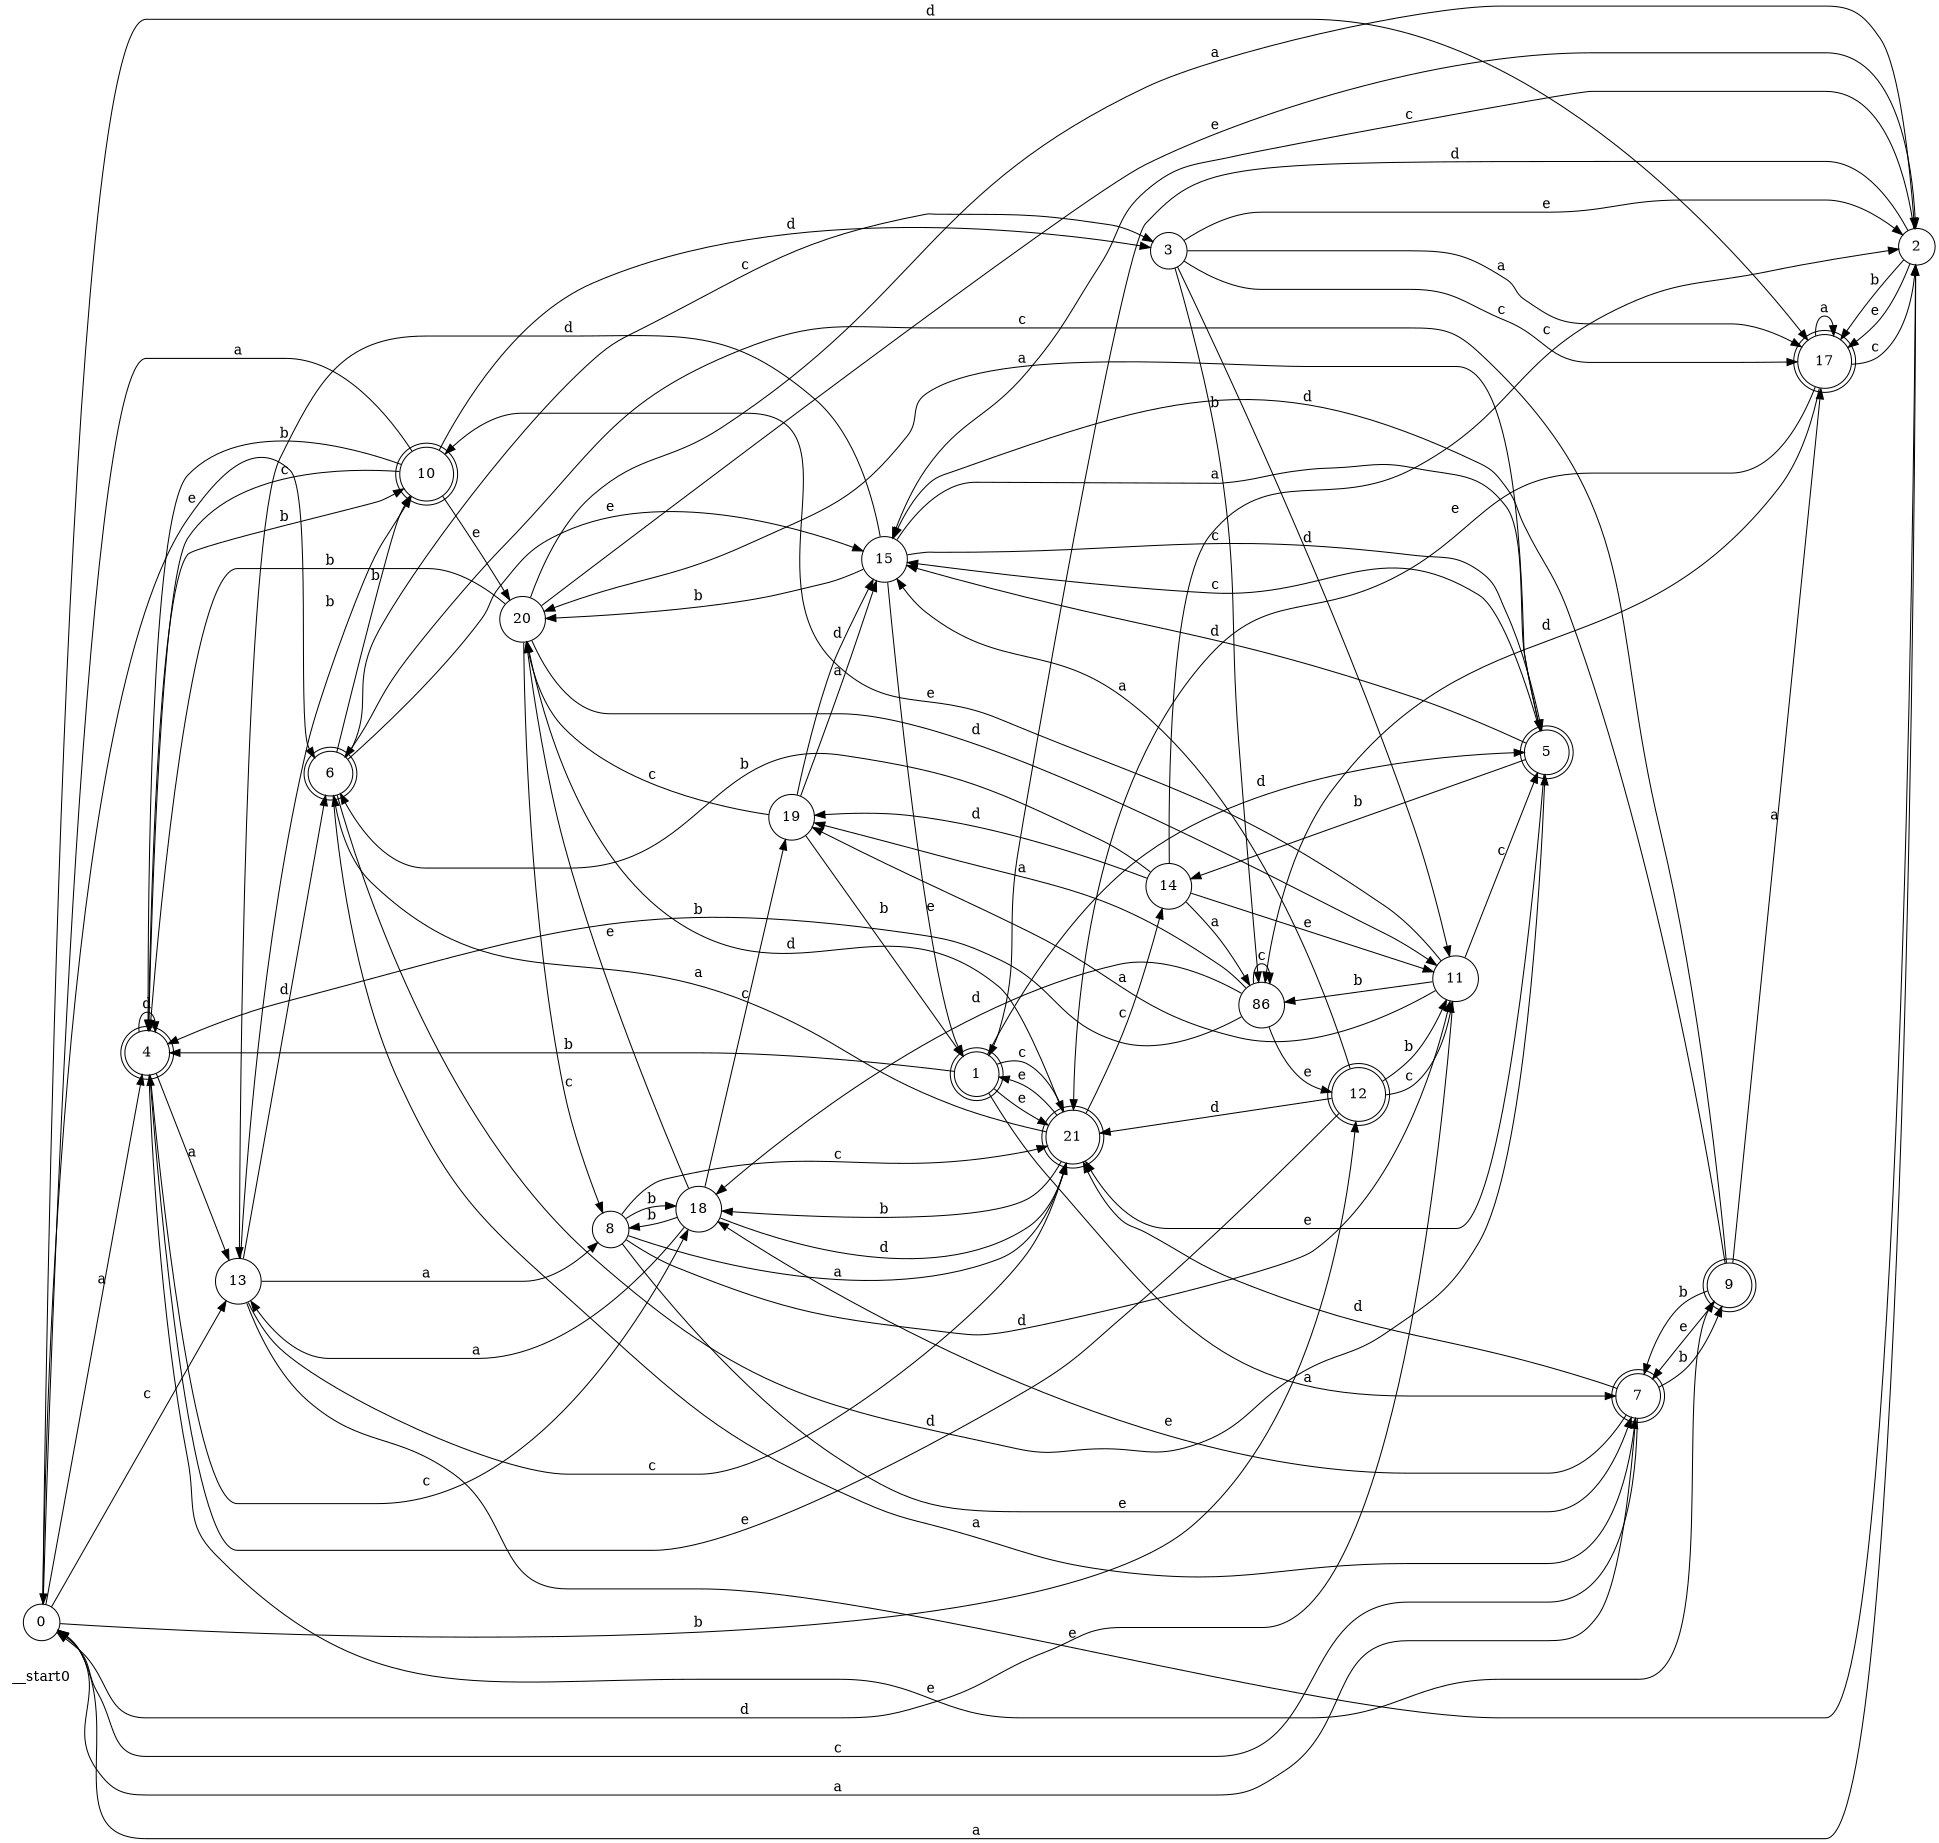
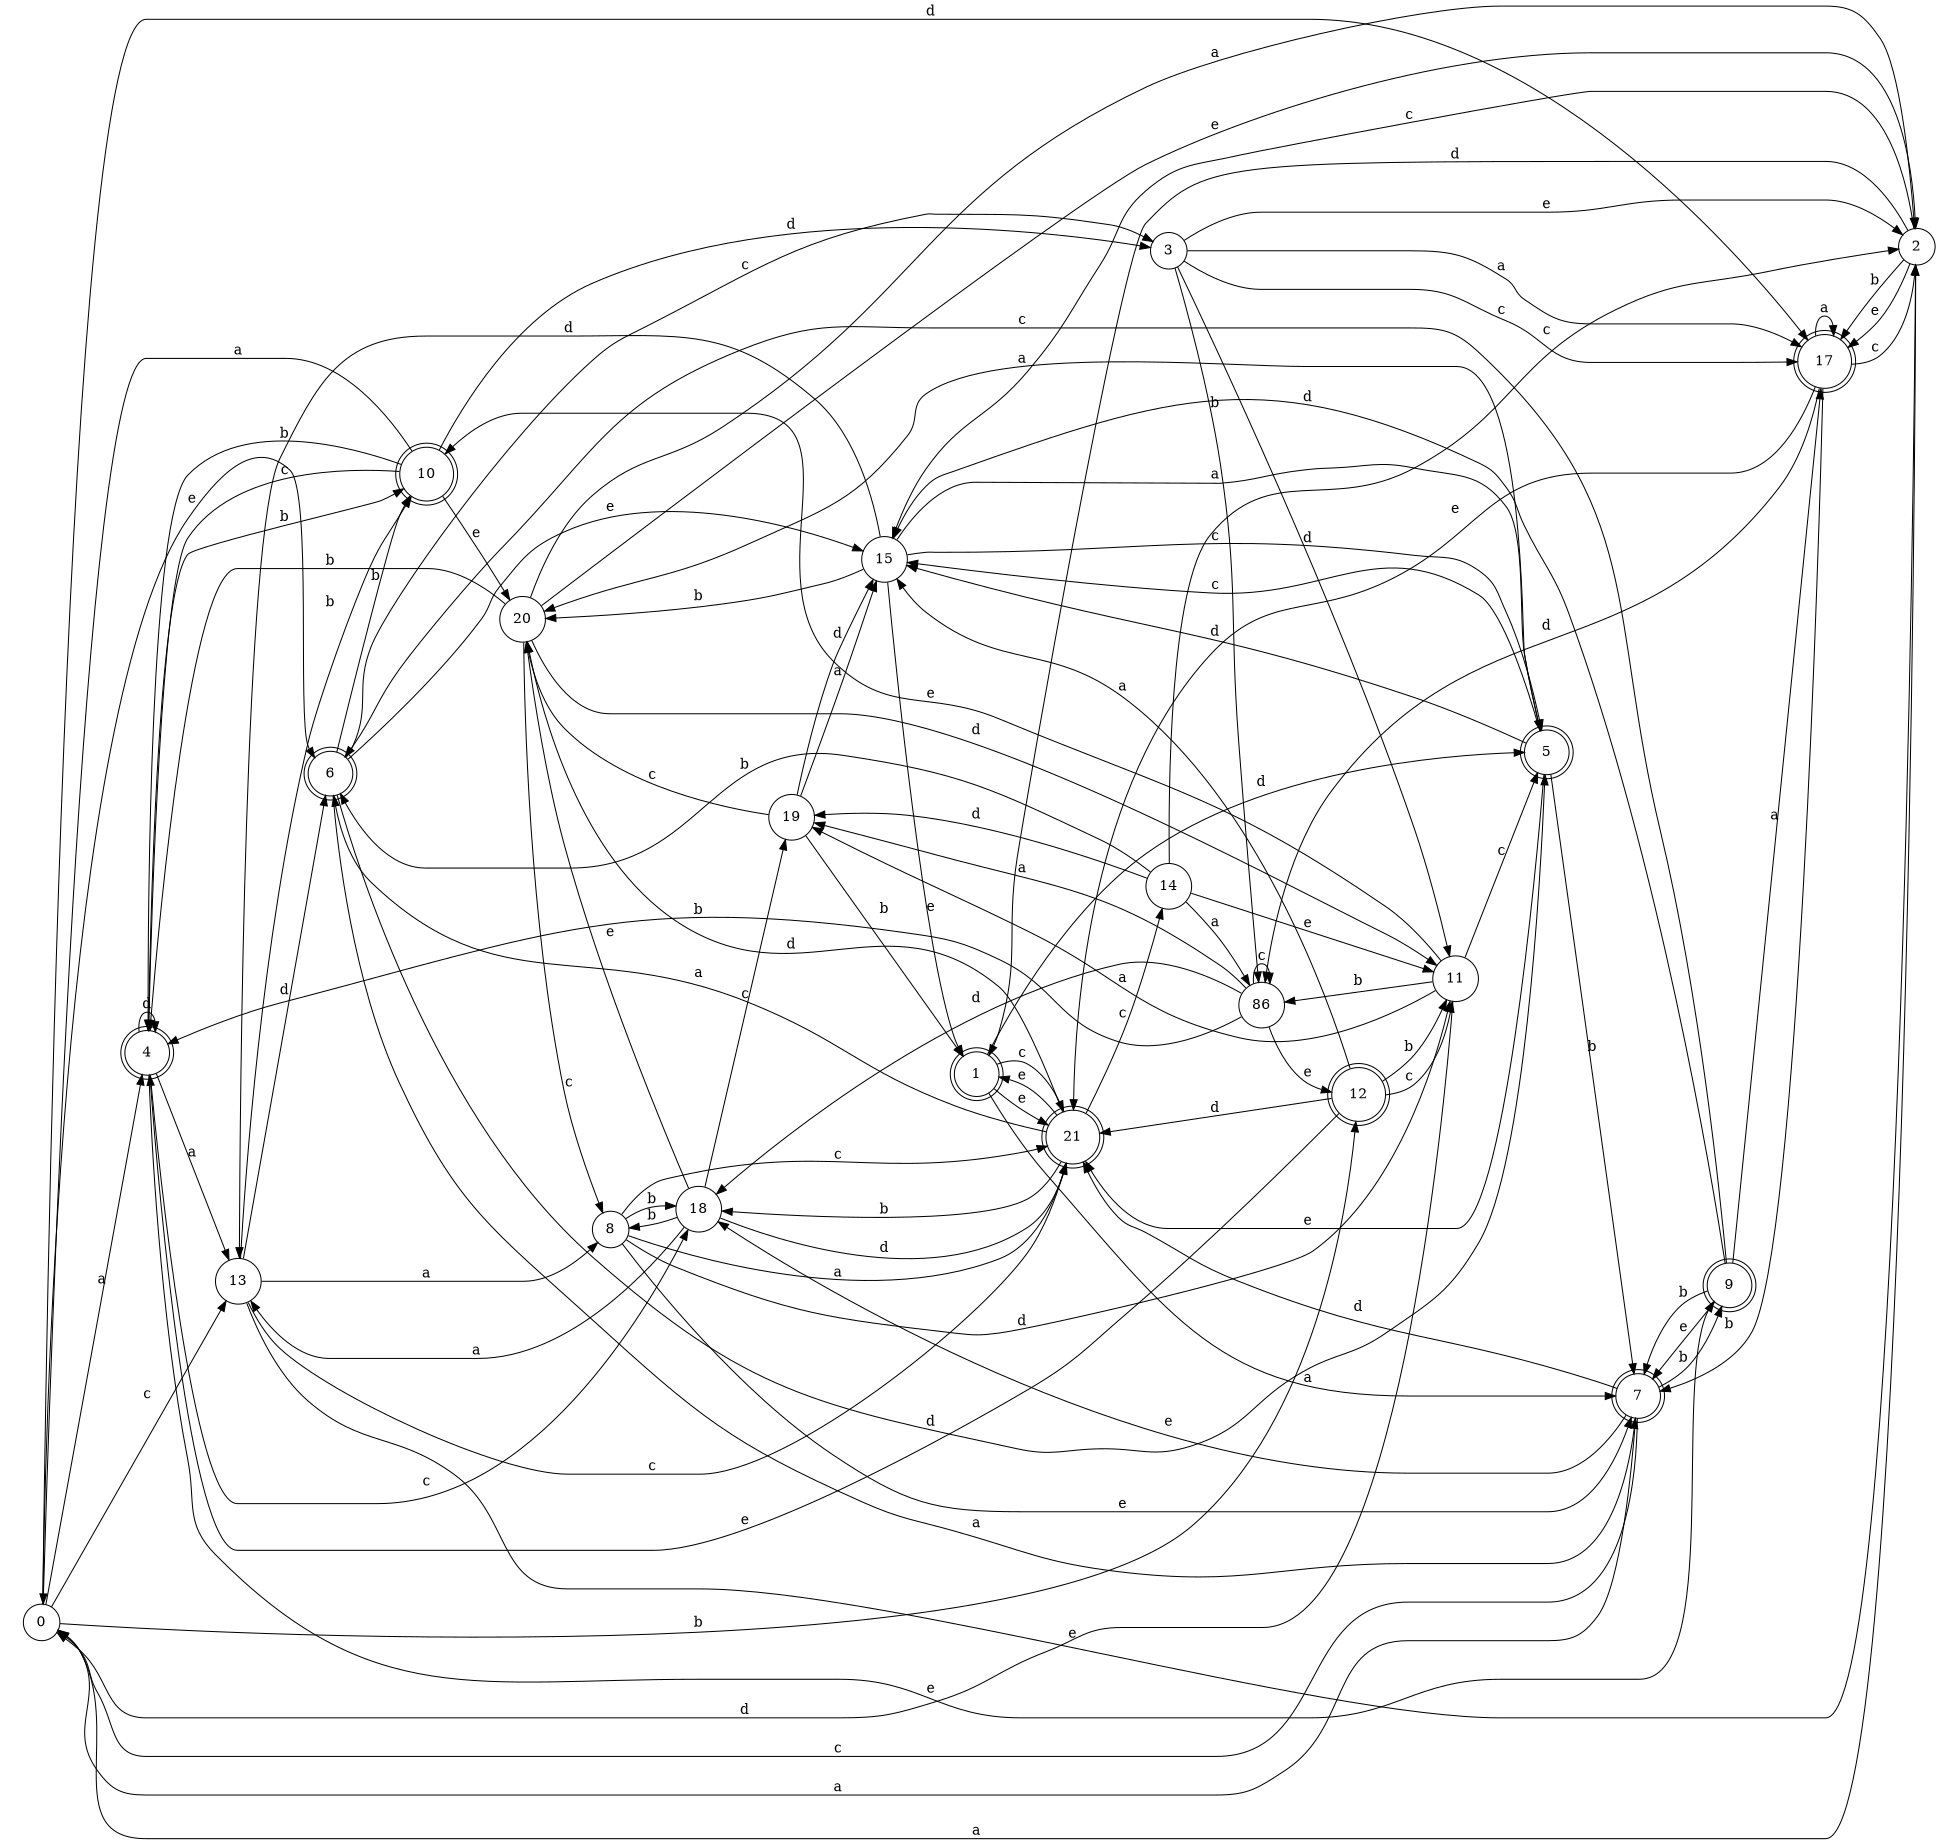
edge "5" -> "14": now "5" -> "7"
edge "17" -> "7": added, label "b"
edge "1" -> "4": removed, label "b"
node "__start0": removed
